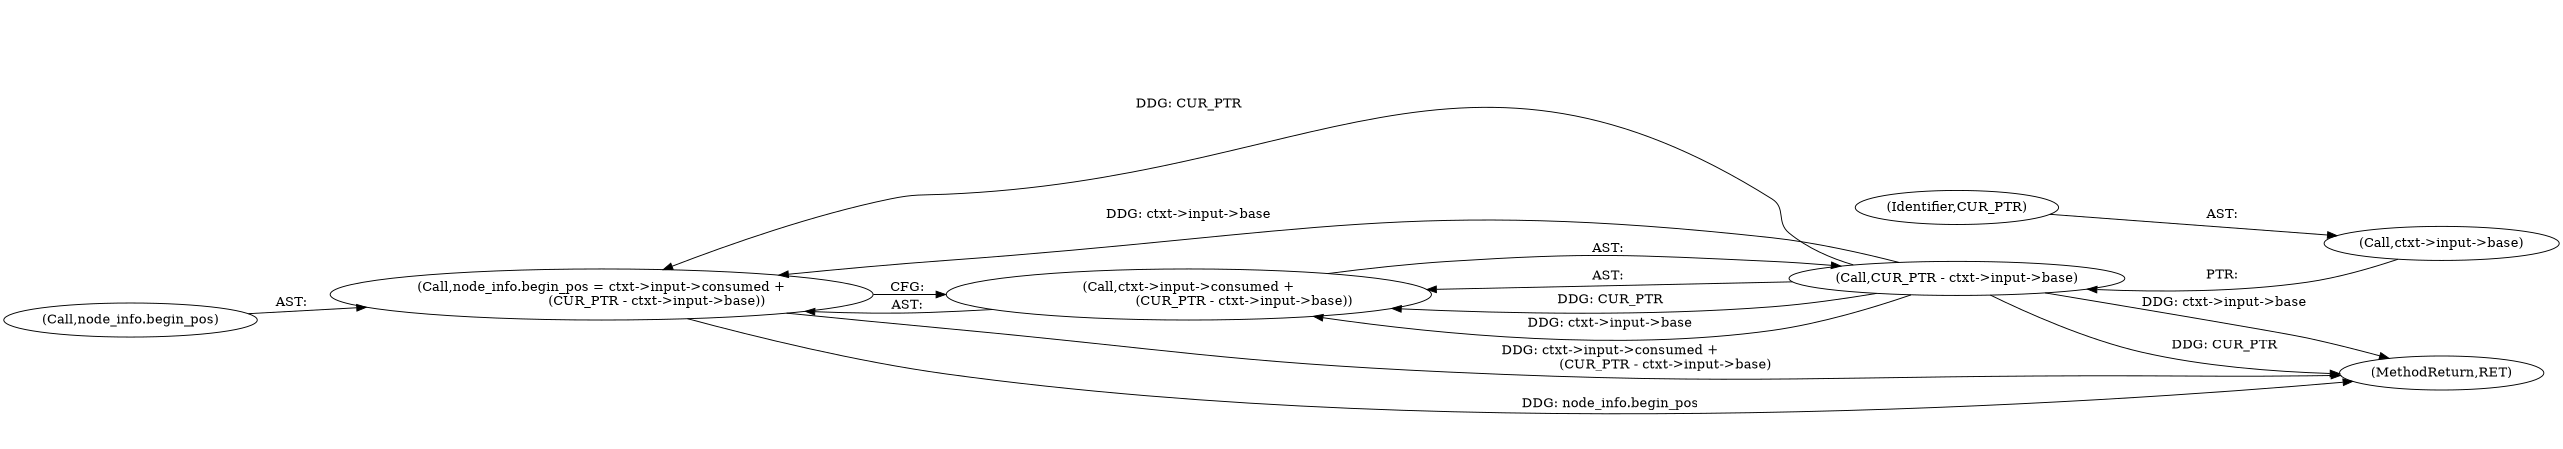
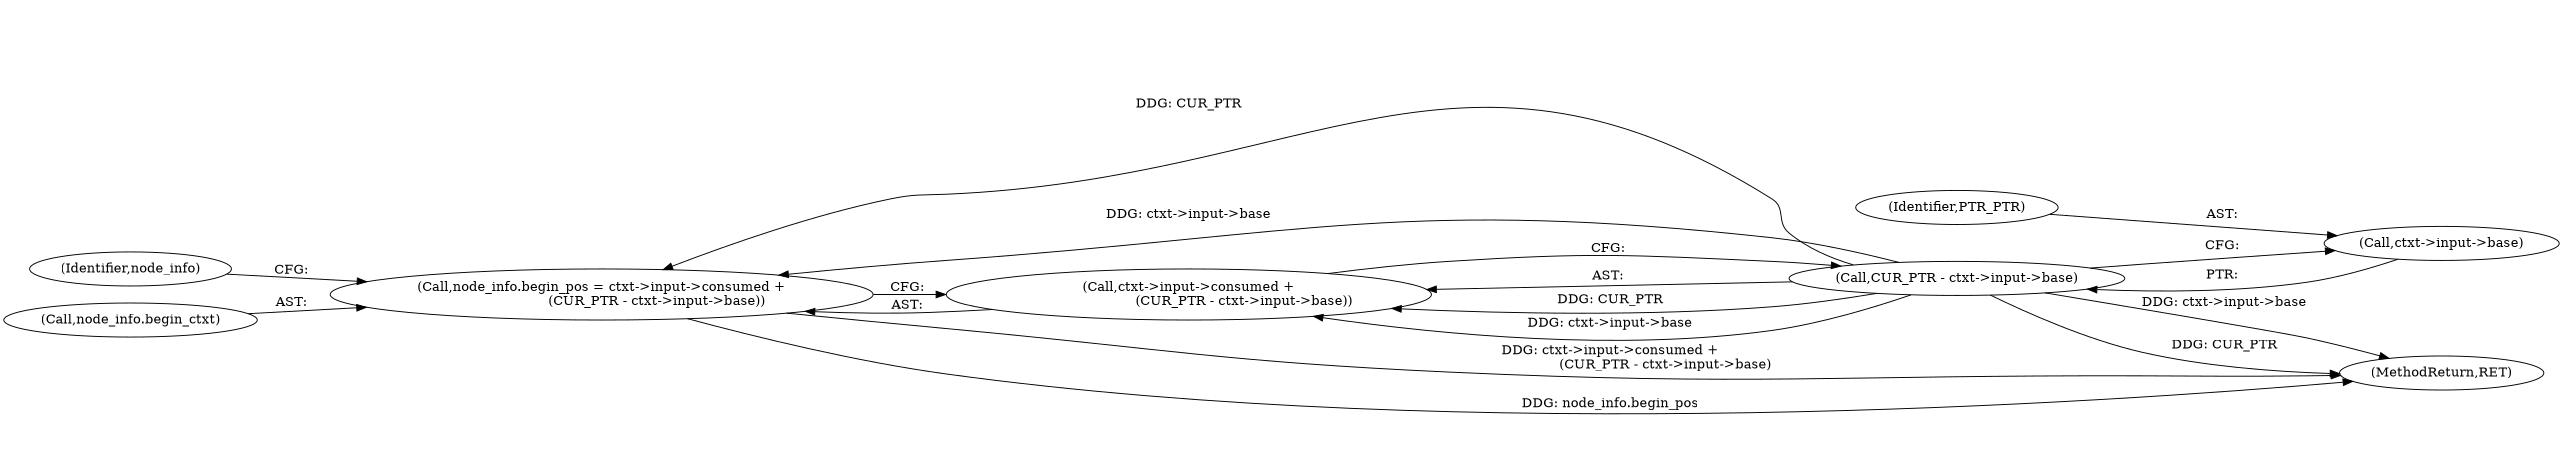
node "(Identifier,CUR_PTR)": label "(Identifier,CUR_PTR)" -> "(Identifier,PTR_PTR)"
edge "(Call,ctxt->input->consumed + (CUR_PTR - ctxt->input->base))" -> "(Call,CUR_PTR - ctxt->input->base)": label "AST: " -> "CFG: "
edge "(Call,CUR_PTR - ctxt->input->base)" -> "(Call,ctxt->input->base)": added, label "CFG:"
node "(Identifier,node_info)": added
node "(Call,node_info.begin_pos)": label "(Call,node_info.begin_pos)" -> "(Call,node_info.begin_ctxt)"
